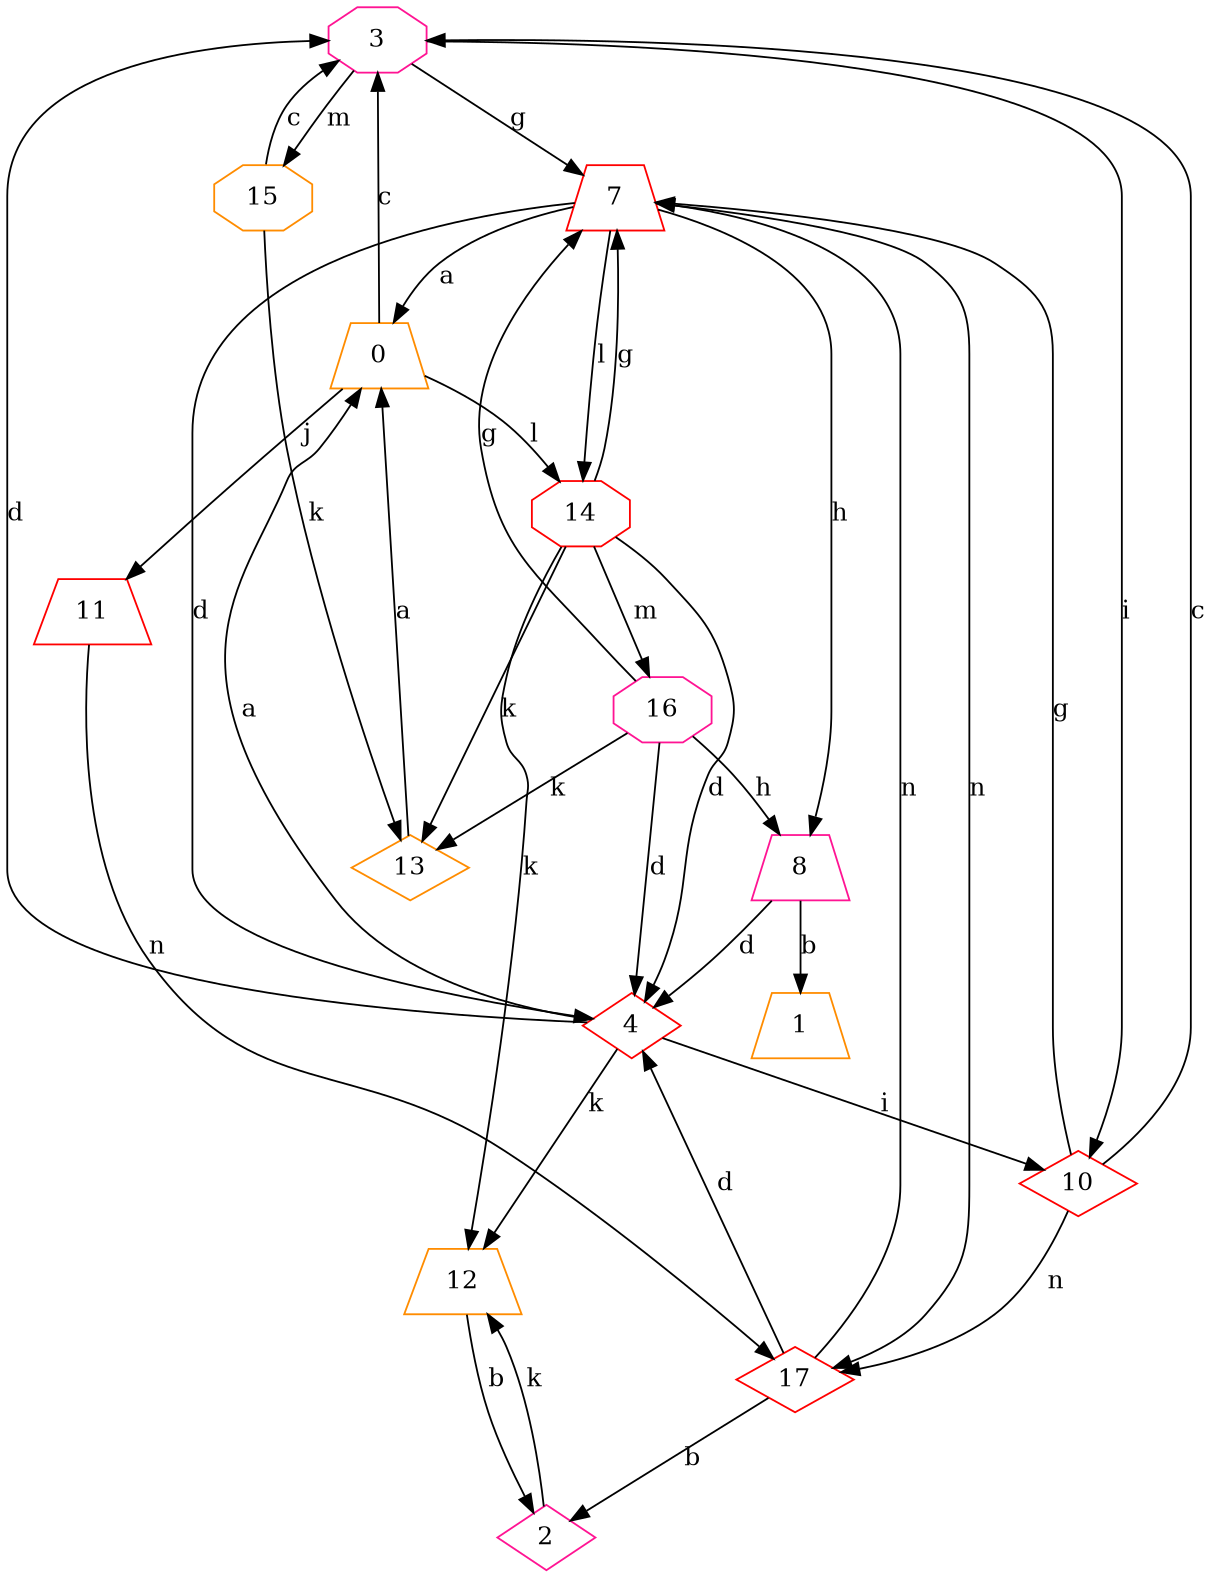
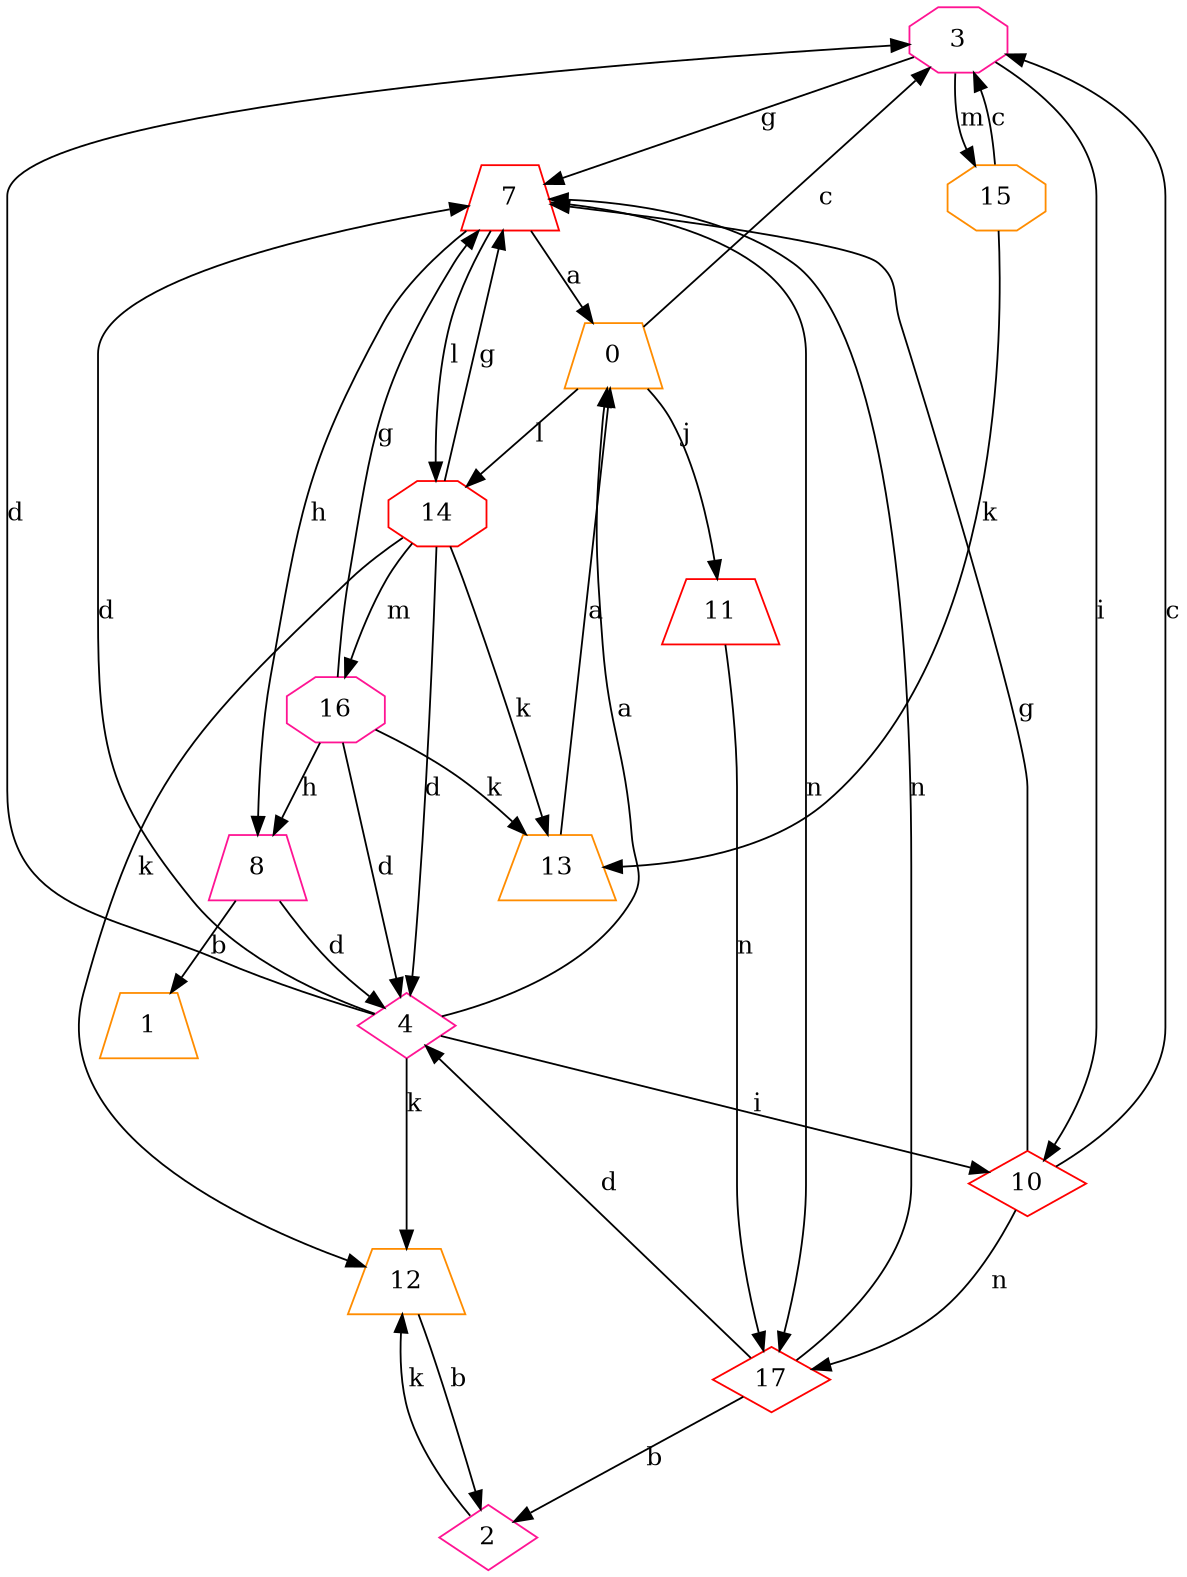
edge "7" -> "4": reversed
node "13": shape diamond -> trapezium
node "4": color red -> deeppink
